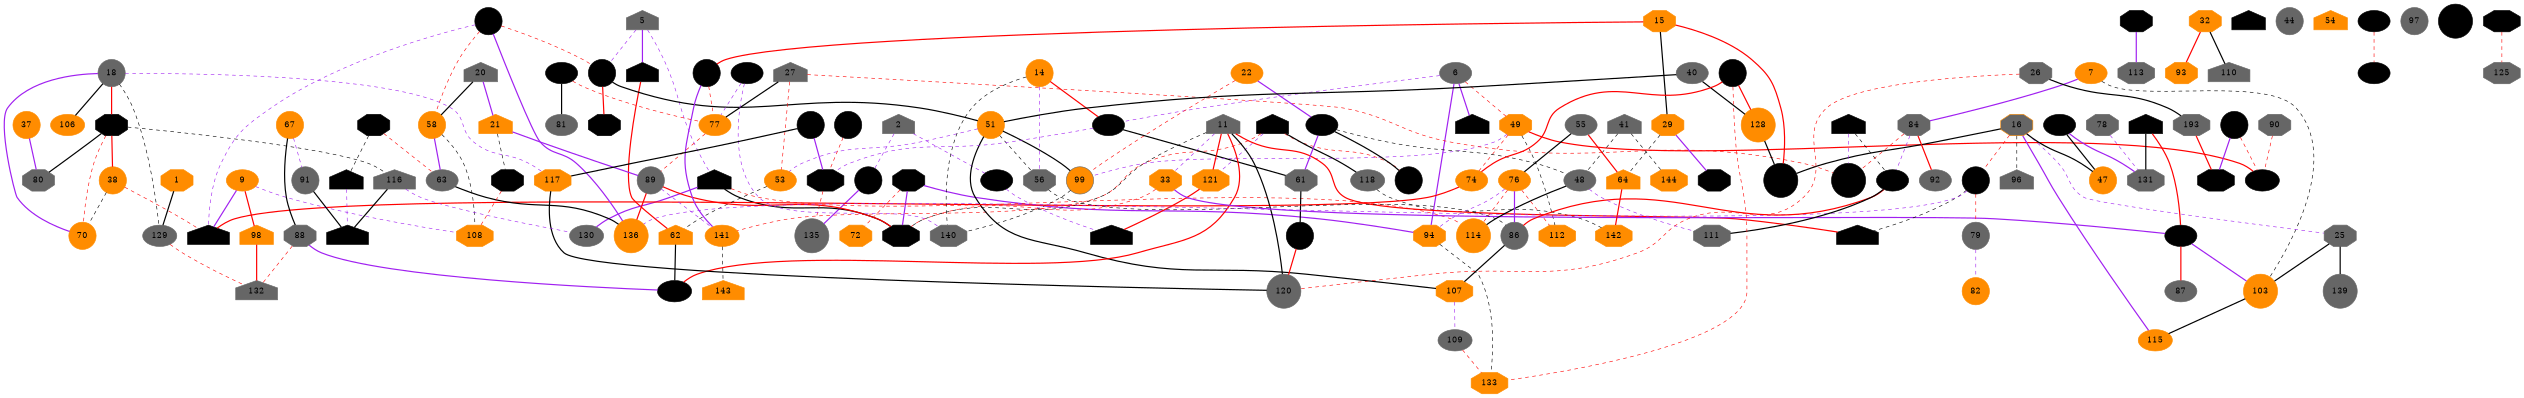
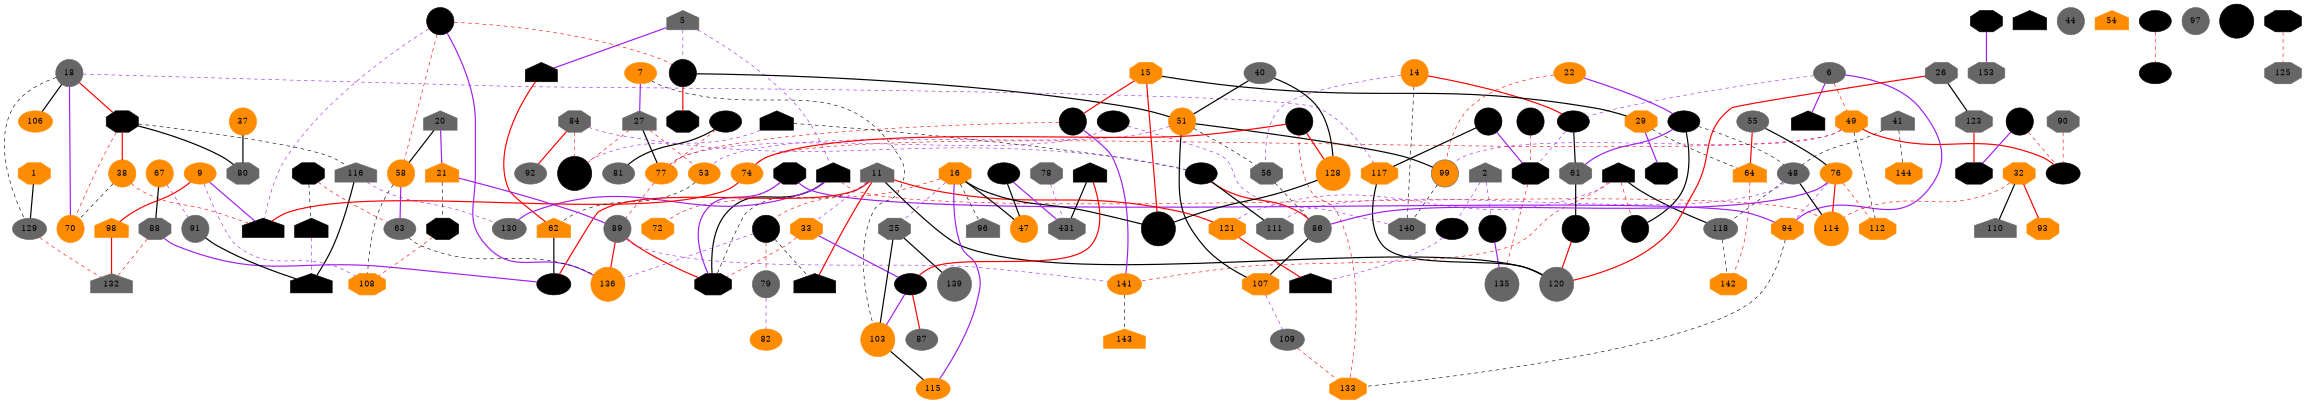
node "113": label "113" -> "153"
edge "7" -- "84": now "7" -- "27"
node "16": fillcolor gray40 -> darkorange
node "193": label "193" -> "123"
edge "37" -- "80": color purple -> black
node "131": label "131" -> "431"
edge "48" -- "118": added
edge "32" -- "114": added
edge "63" -- "136": style bold -> dashed
edge "76" -- "114": style dashed -> bold
edge "64" -- "142": style bold -> dashed
edge "26" -- "120": style dashed -> bold
node "82": shape circle -> ellipse
